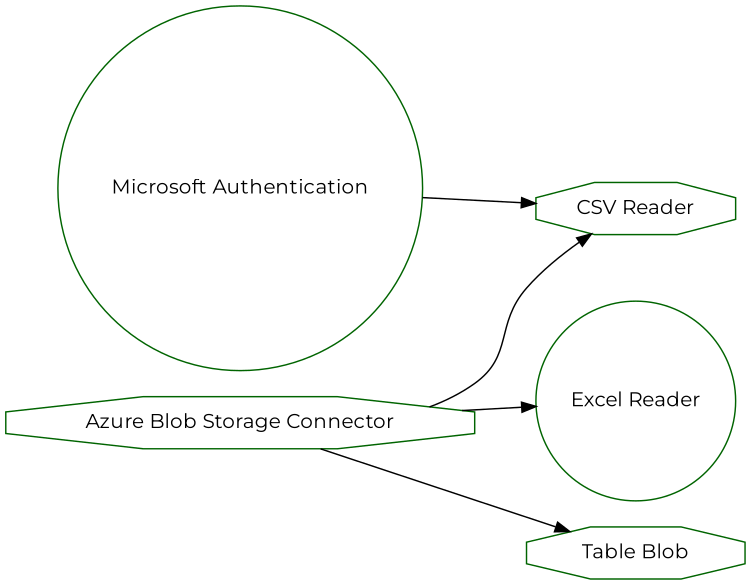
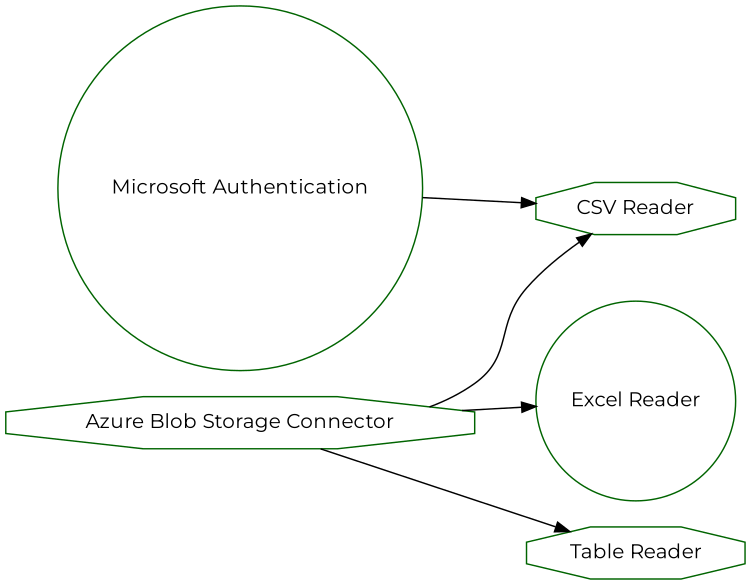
node "Table Blob": label "Table Blob" -> "Table Reader"
